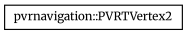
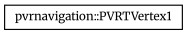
node "pvrnavigation::PVRTVertex2": label "pvrnavigation::PVRTVertex2" -> "pvrnavigation::PVRTVertex1"
